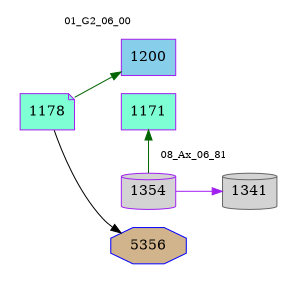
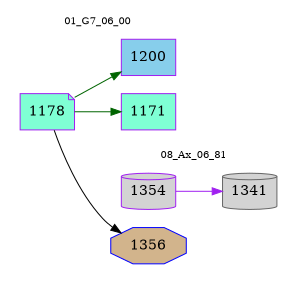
cluster "01_G2_06_00": label "01_G2_06_00" -> "01_G7_06_00"
edge "1354" -> "1171": now "1178" -> "1171"
node "5356": label "5356" -> "1356"
